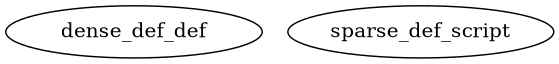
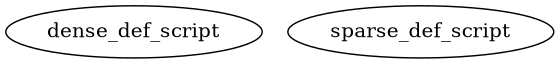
node "dense_def_def": label "dense_def_def" -> "dense_def_script"
